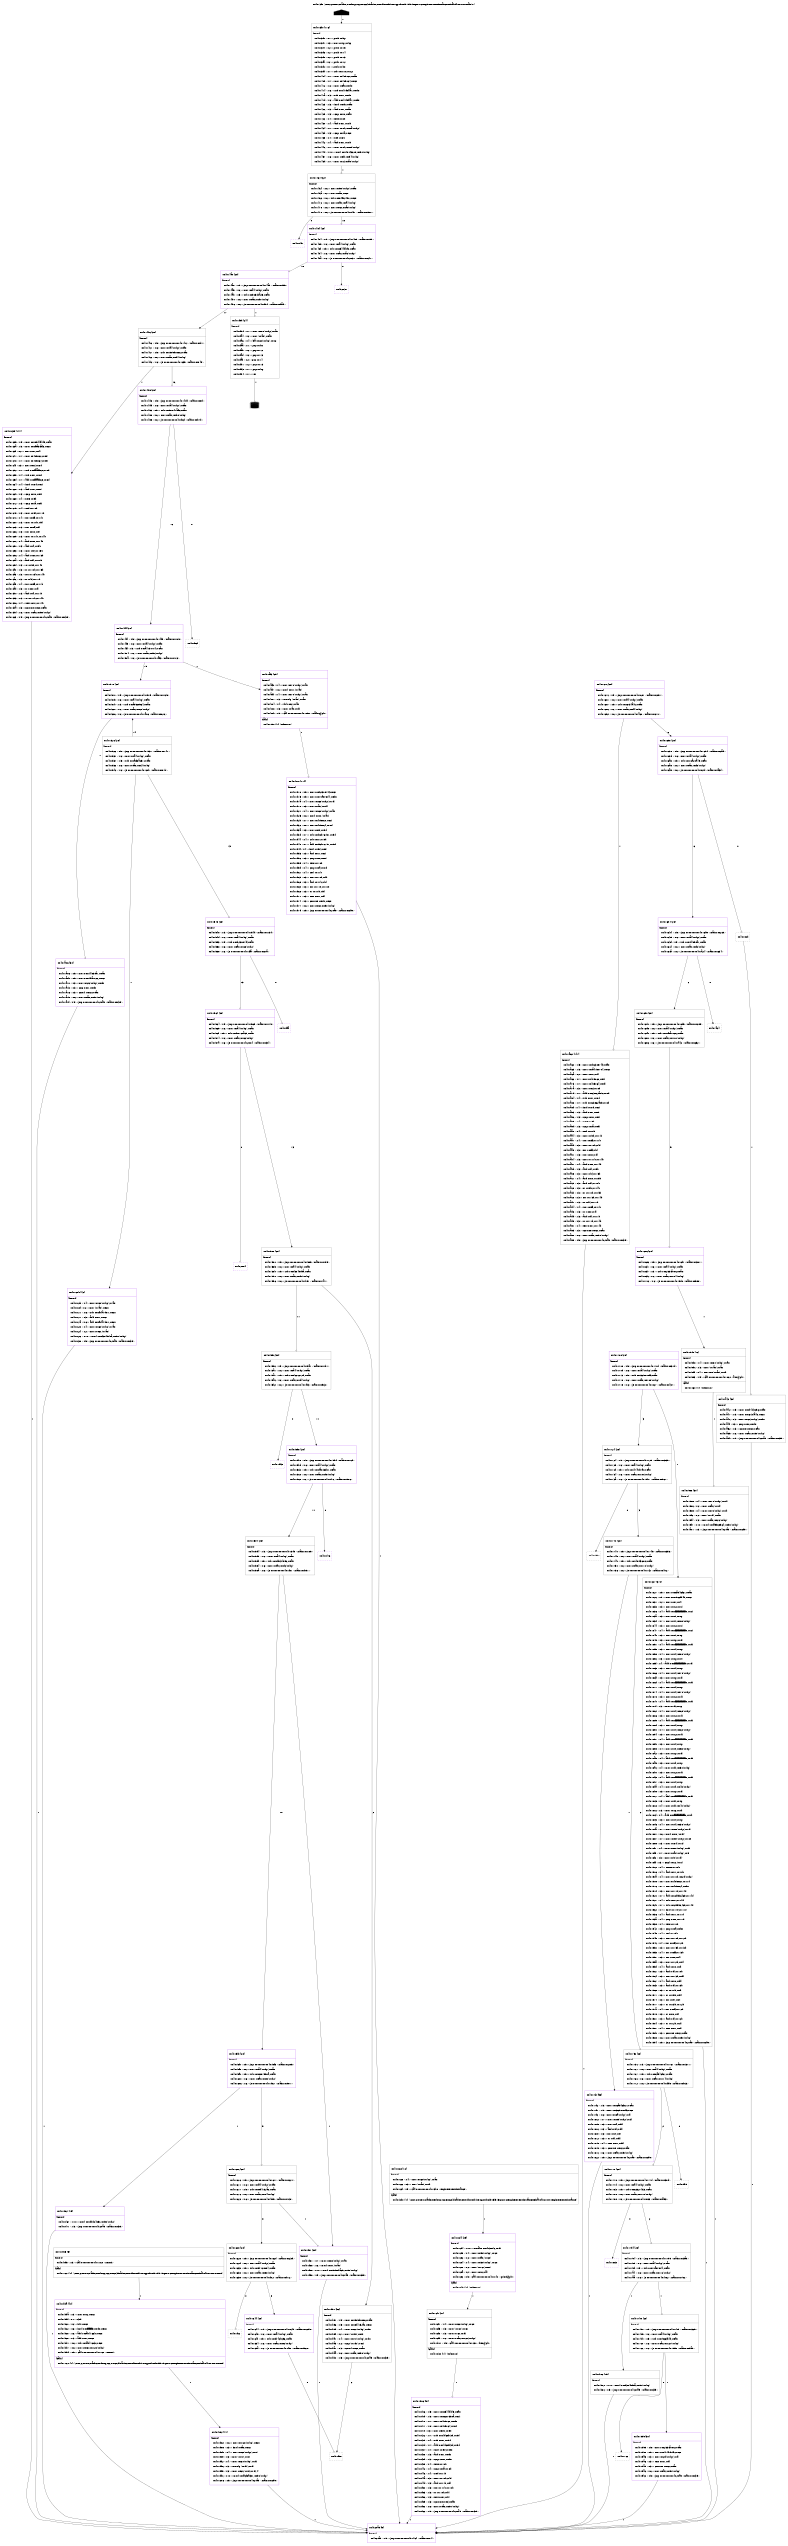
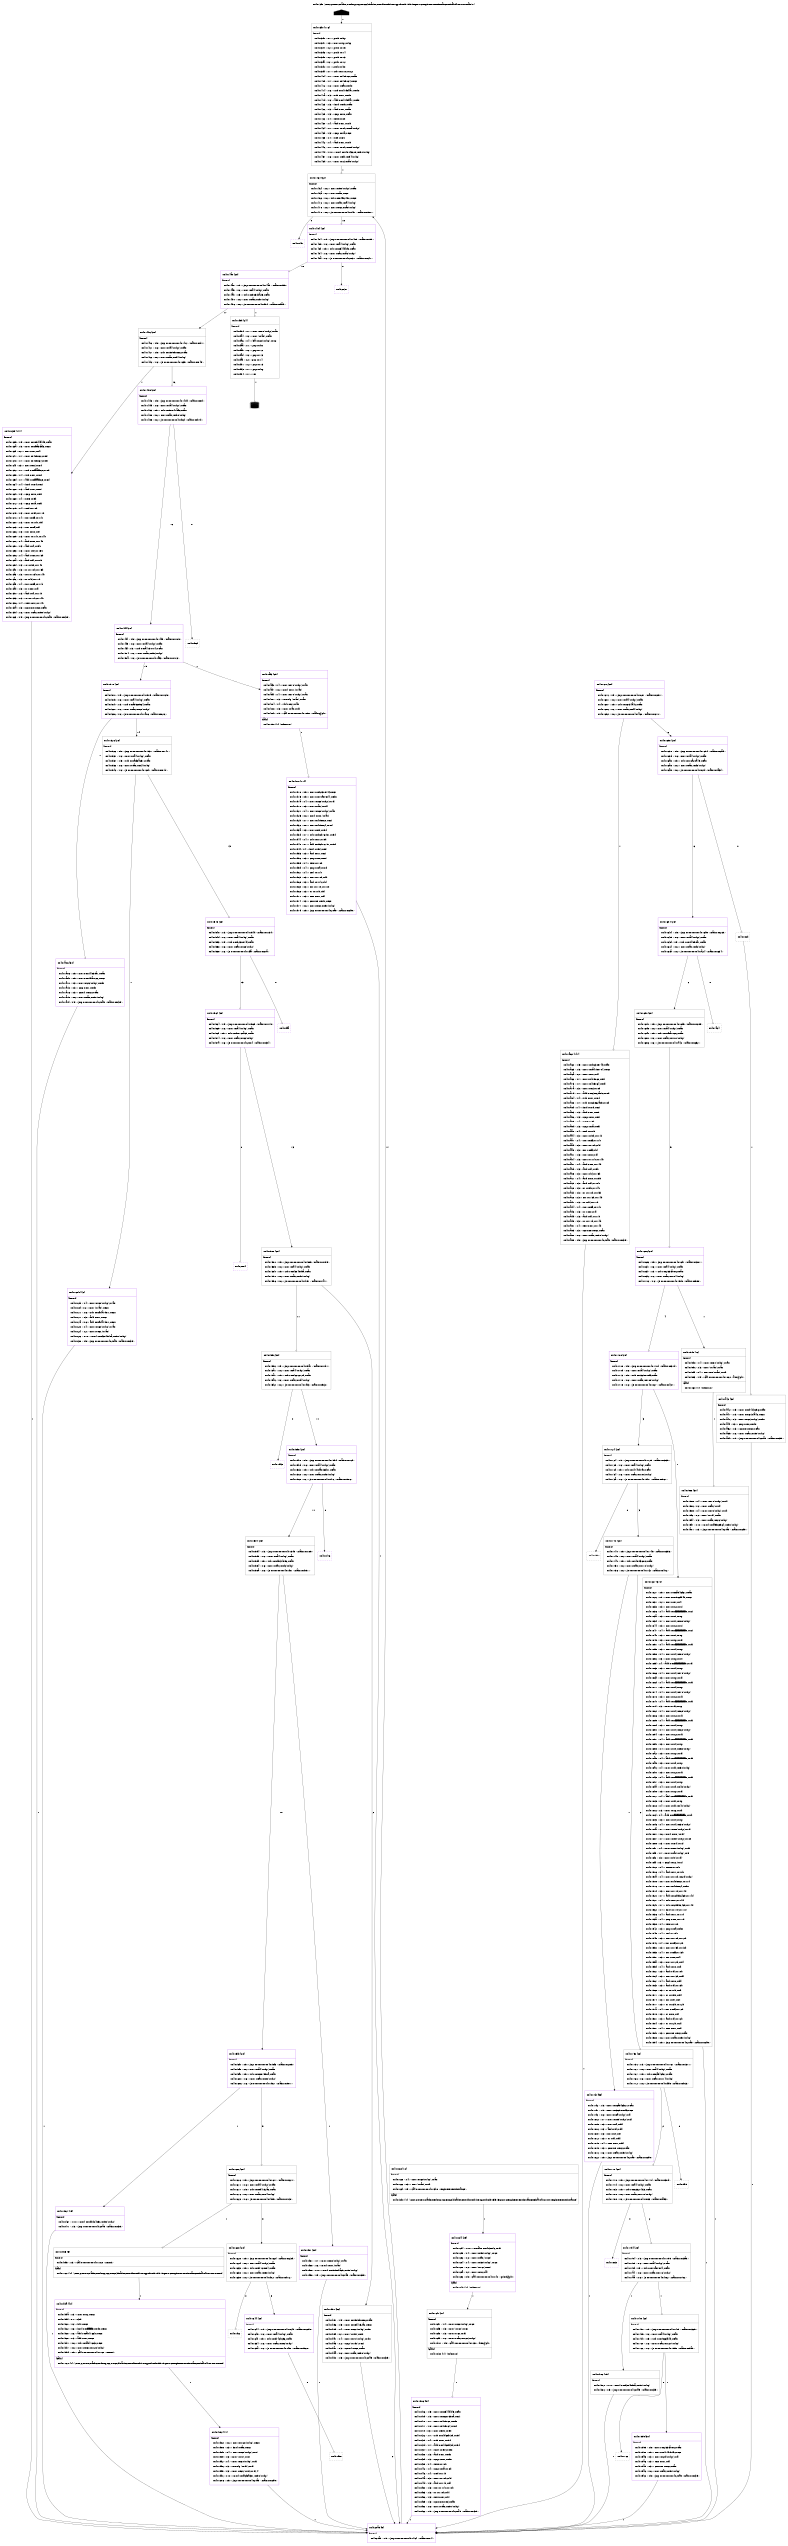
edge "0x40152c [28]" -> "0x401510 [28]": reversed
edge "0x4016b4 [28]" -> "0x401a24": arrowhead diamond -> odot
edge "0x4016ec [28]" -> "0x401708 [28]": added, label "4"
edge "0x4020a9 [5]" -> "0x401464 [32]": added, label "17"
edge "0x40160c [28]" -> "0x401f81 [28]": now "0x40160c [28]" -> "0x401bb5 [5]"
edge "0x401b91 [36]" -> "0x401f5e": now "0x401b91 [36]" -> "0x4020a9 [5]"
